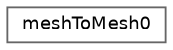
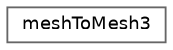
node "meshToMesh0": label "meshToMesh0" -> "meshToMesh3"
